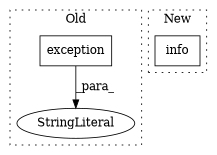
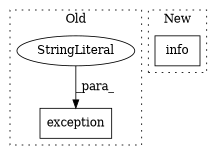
edge "exception" -> "StringLiteral": reversed
